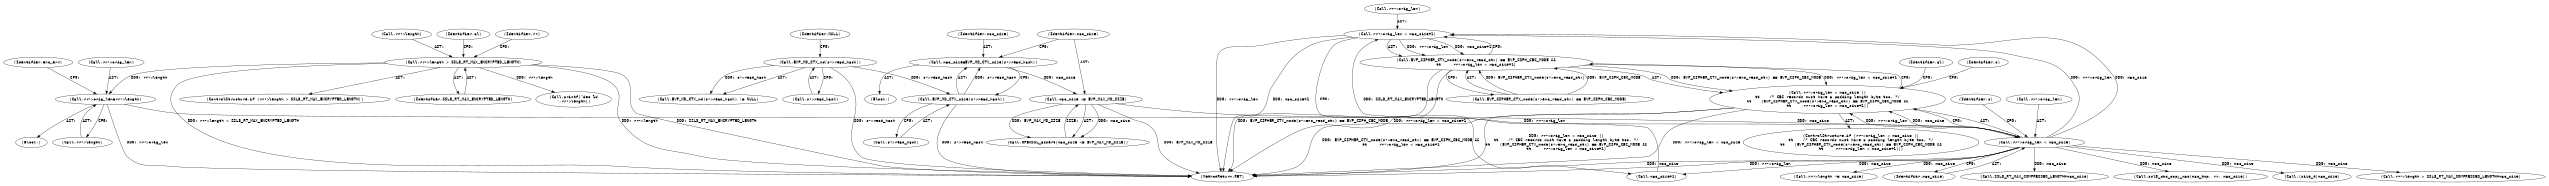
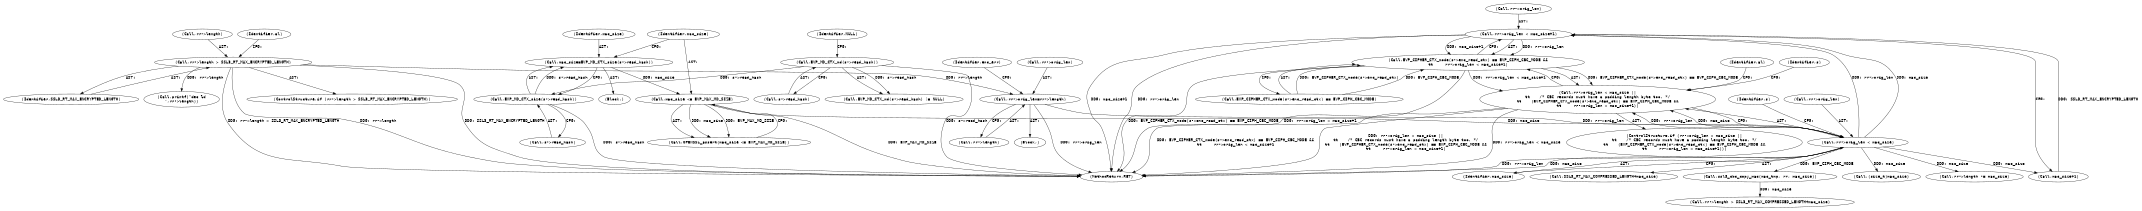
node "(Identifier,rr)": removed
edge "(Call,OPENSSL_assert(mac_size <= EVP_MAX_MD_SIZE))" -> "(Call,mac_size <= EVP_MAX_MD_SIZE)": label "SIZE: " -> "CFG: "
edge "(Call,rr->orig_len < mac_size)" -> "(Call,rr->length > SSL3_RT_MAX_COMPRESSED_LENGTH+mac_size)": now "(Call,ssl3_cbc_copy_mac(mac_tmp, rr, mac_size))" -> "(Call,rr->length > SSL3_RT_MAX_COMPRESSED_LENGTH+mac_size)"
edge "(Call,rr->orig_len < mac_size)" -> "(Call,SSL3_RT_MAX_COMPRESSED_LENGTH+mac_size)": label "DDG: mac_size" -> "AST: "
edge "(Call,rr->orig_len < mac_size)" -> "(Call,ssl3_cbc_copy_mac(mac_tmp, rr, mac_size))": label "DDG: mac_size" -> "DDG: EVP_CIPH_CBC_MODE"
